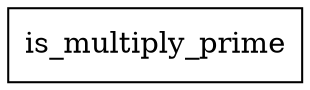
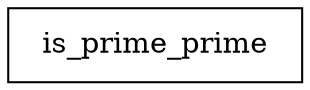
node "is_multiply_prime": label "is_multiply_prime" -> "is_prime_prime"
